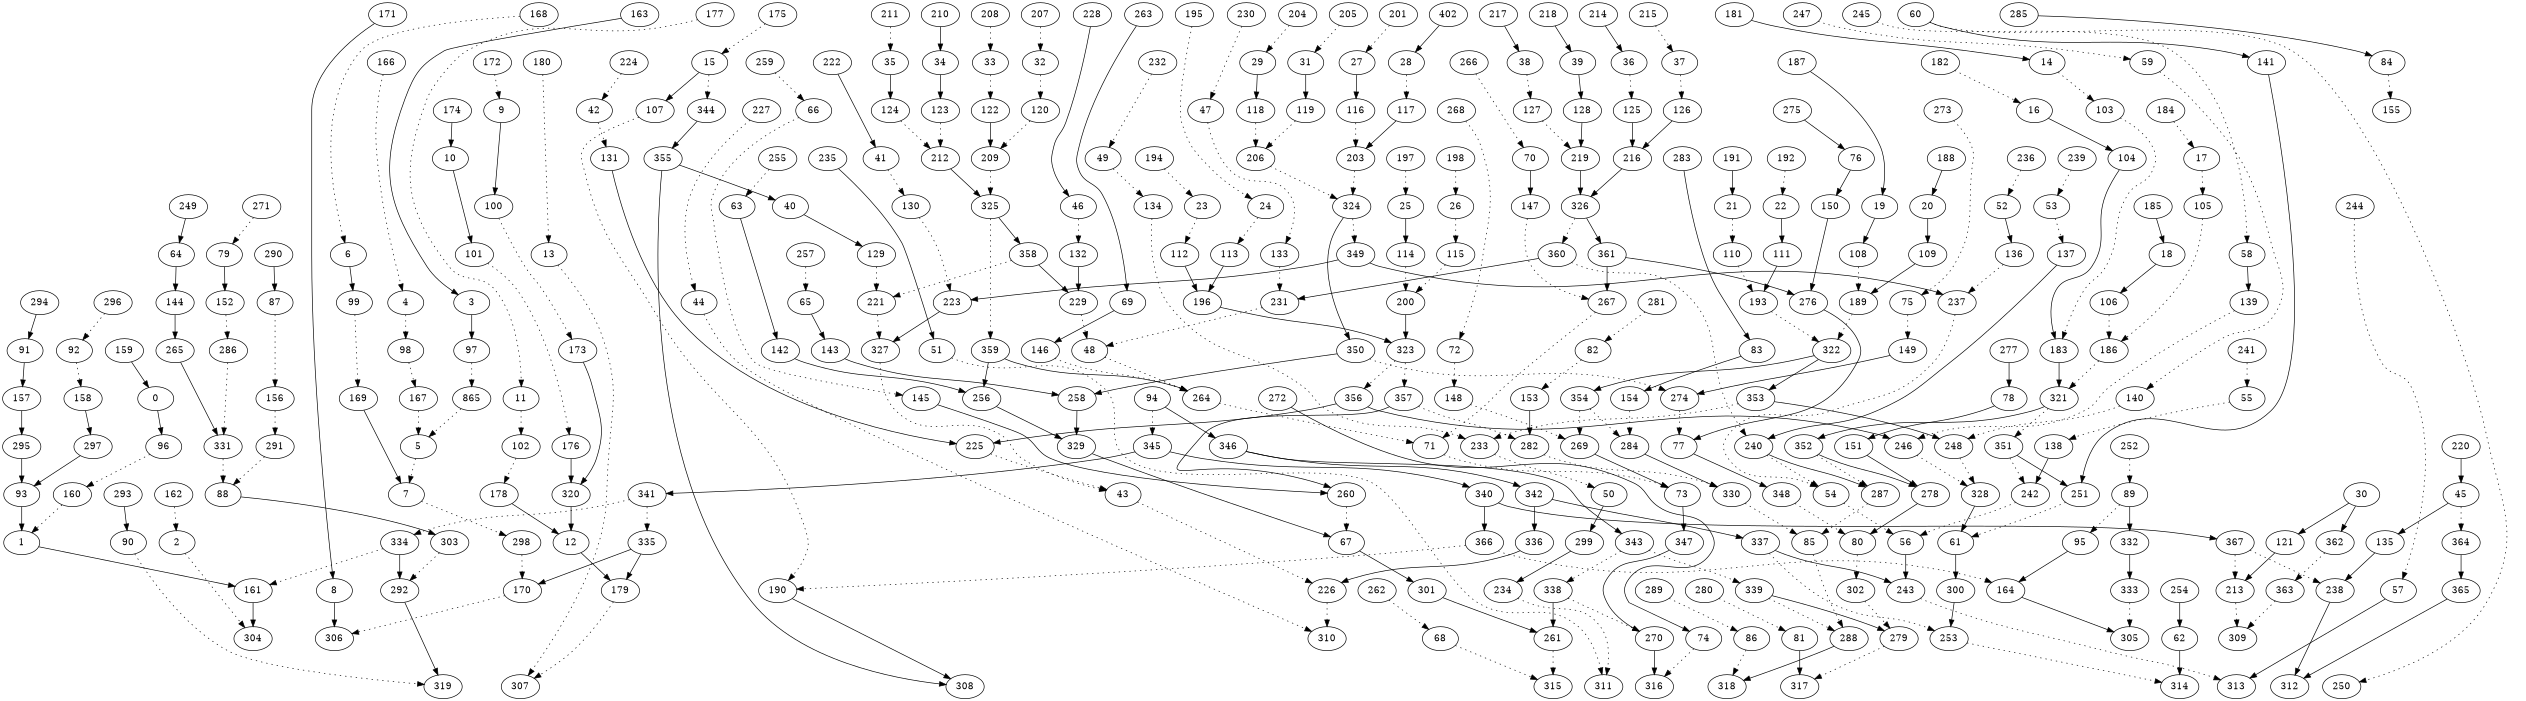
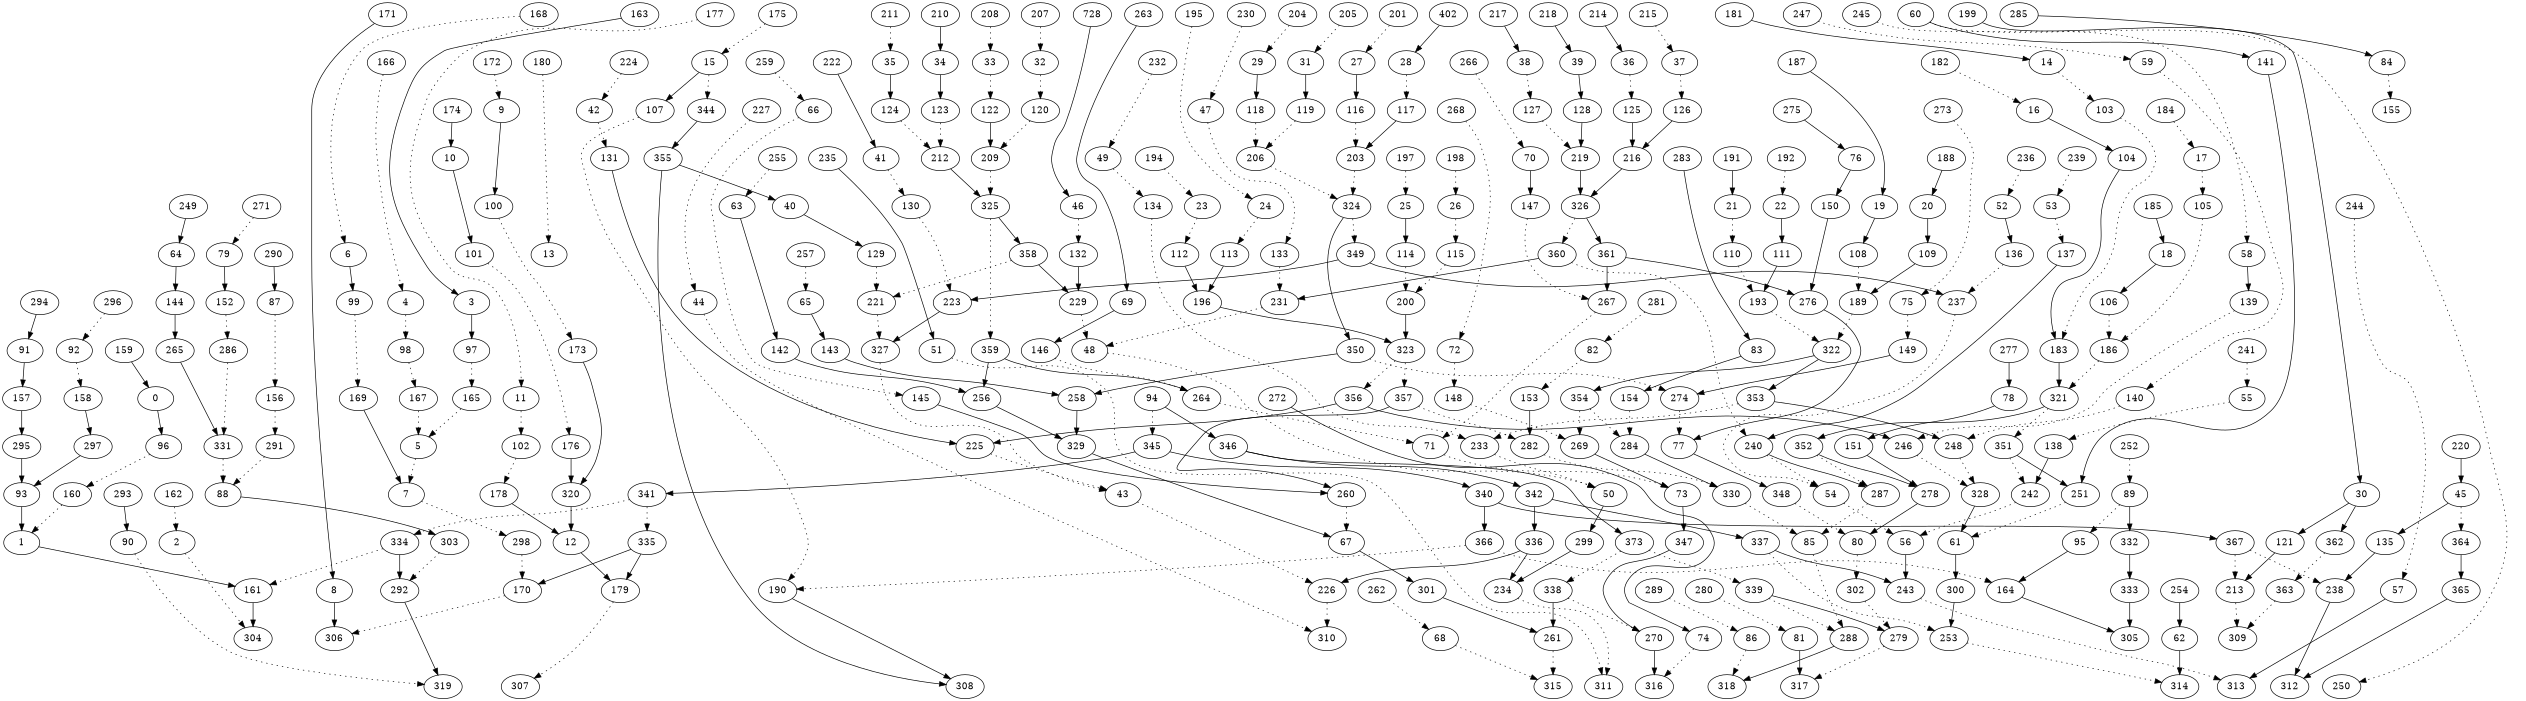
node "228": label "228" -> "728"
node "199": added
edge "48" -> "264": now "48" -> "50"
node "865": label "865" -> "165"
edge "13" -> "307": removed
node "343": label "343" -> "373"
edge "336" -> "234": added
edge "333" -> "305": style dotted -> solid
